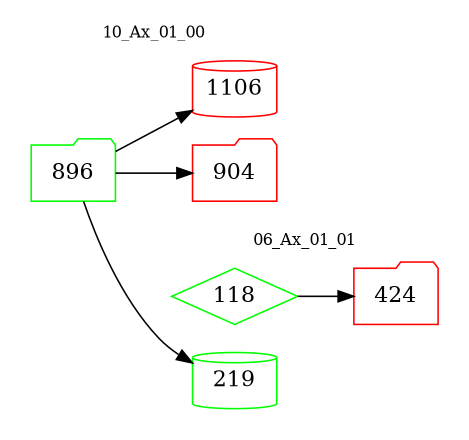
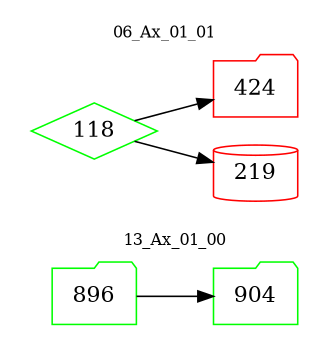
cluster "10_Ax_01_00": label "10_Ax_01_00" -> "13_Ax_01_00"
node "1106": removed
node "904": color red -> green
edge "896" -> "219": now "118" -> "219"
node "219": color green -> red
